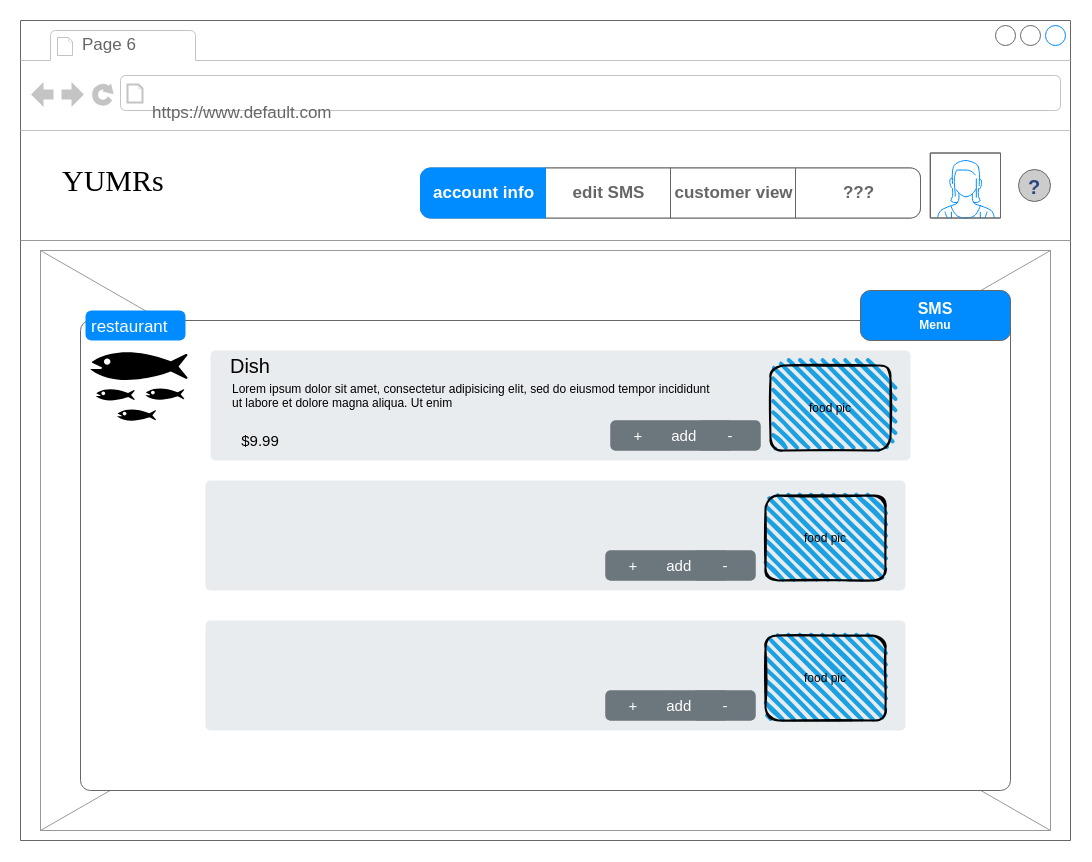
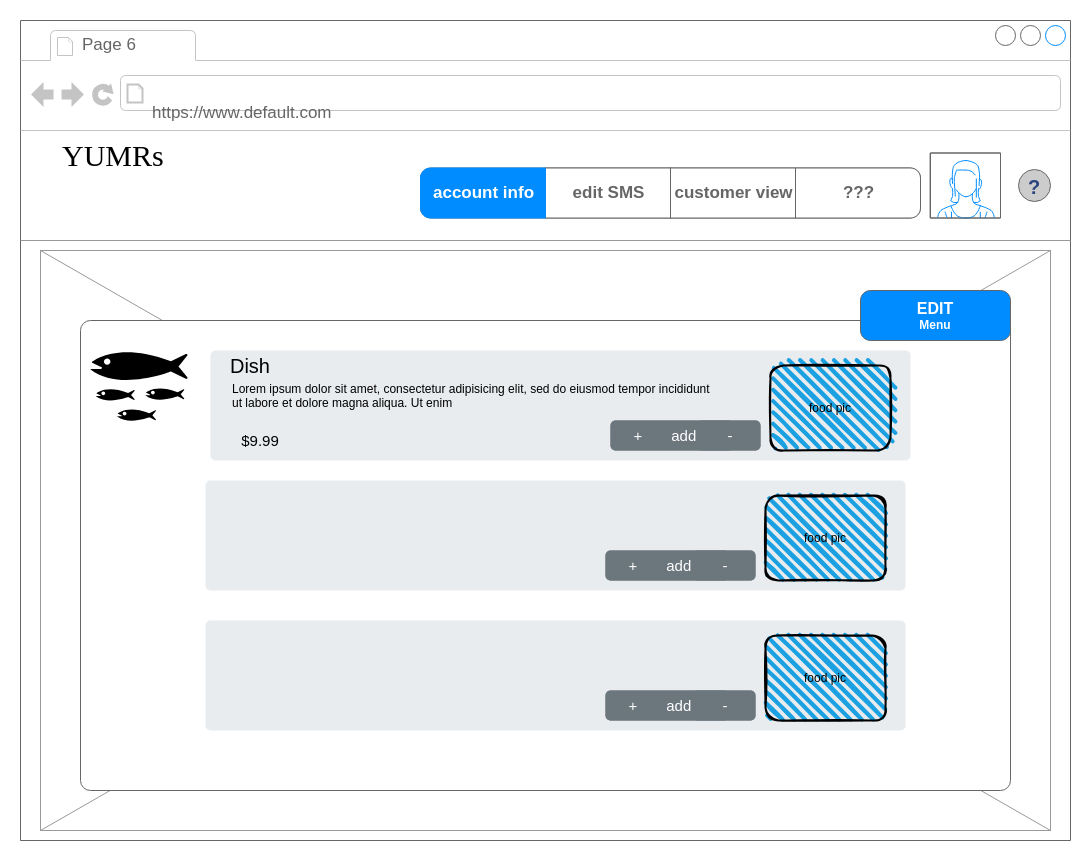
node "YUMRs": moved (121, 186) -> (121, 161)
node "SMS": label "SMS" -> "EDIT"
node "restaurant": removed
